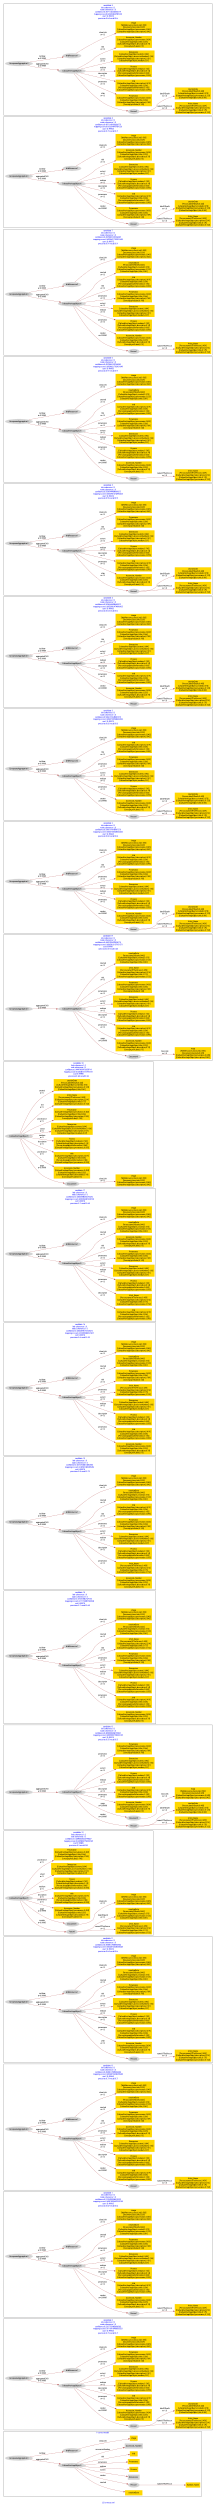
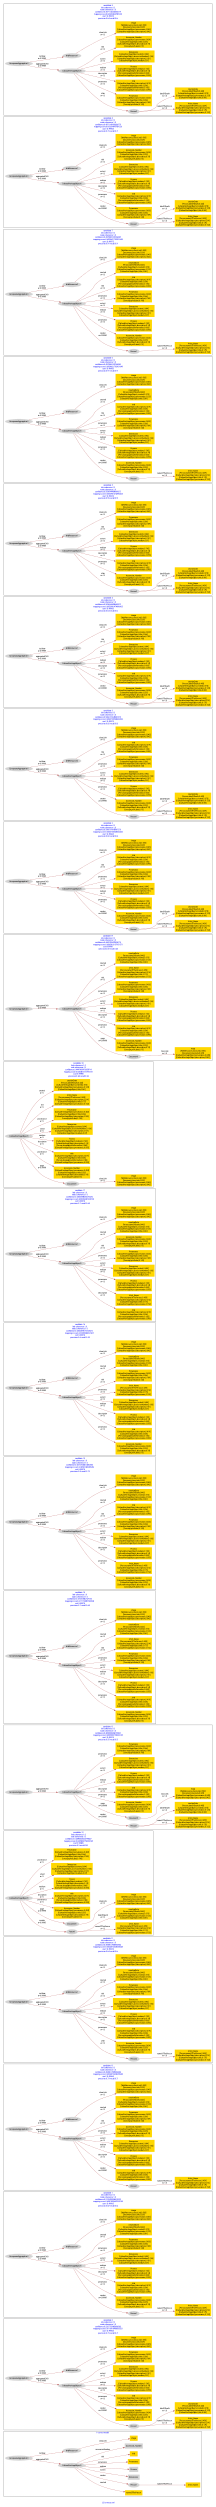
node "Process": fillcolor gold -> lightgray
node "Number_Name": label "Number_Name" -> "Artist_Name"
node "creationDate": label "creationDate" -> "nameOfThePerson"
